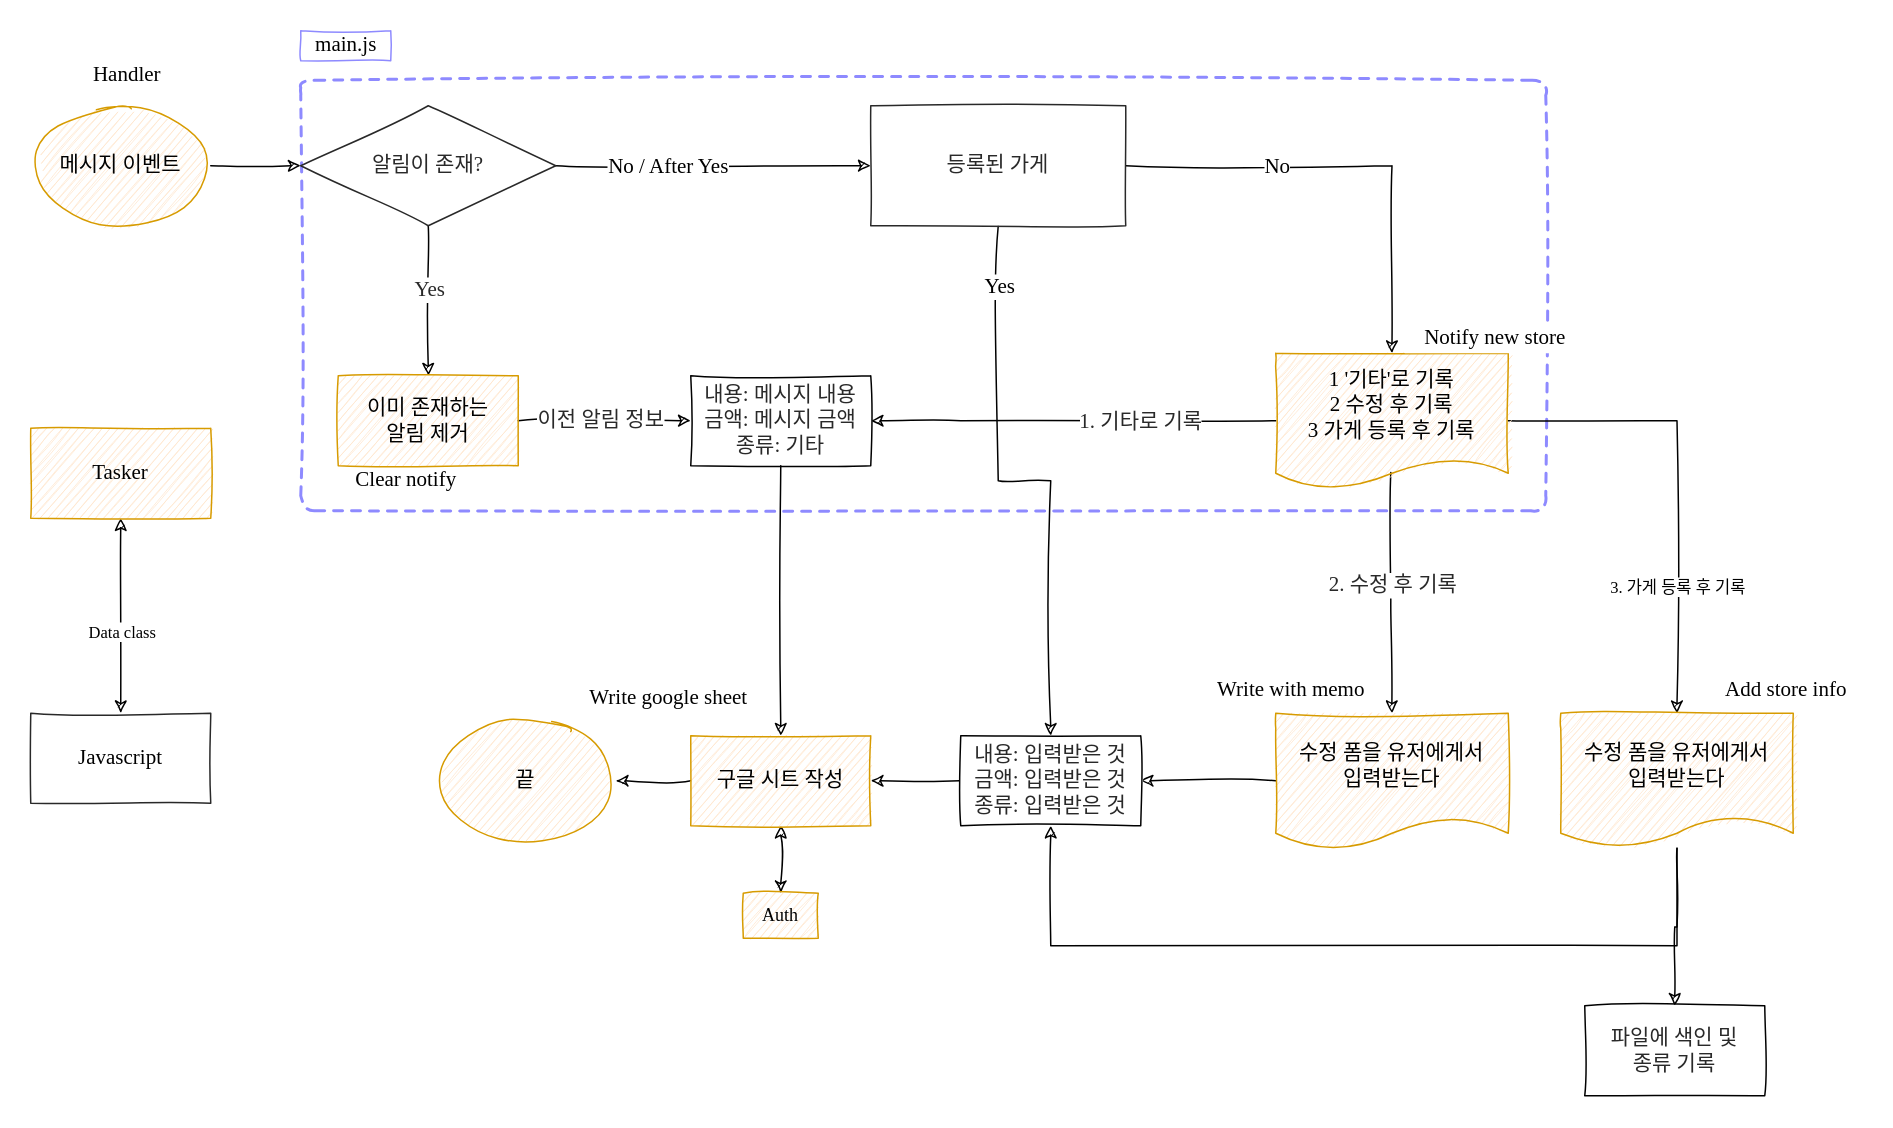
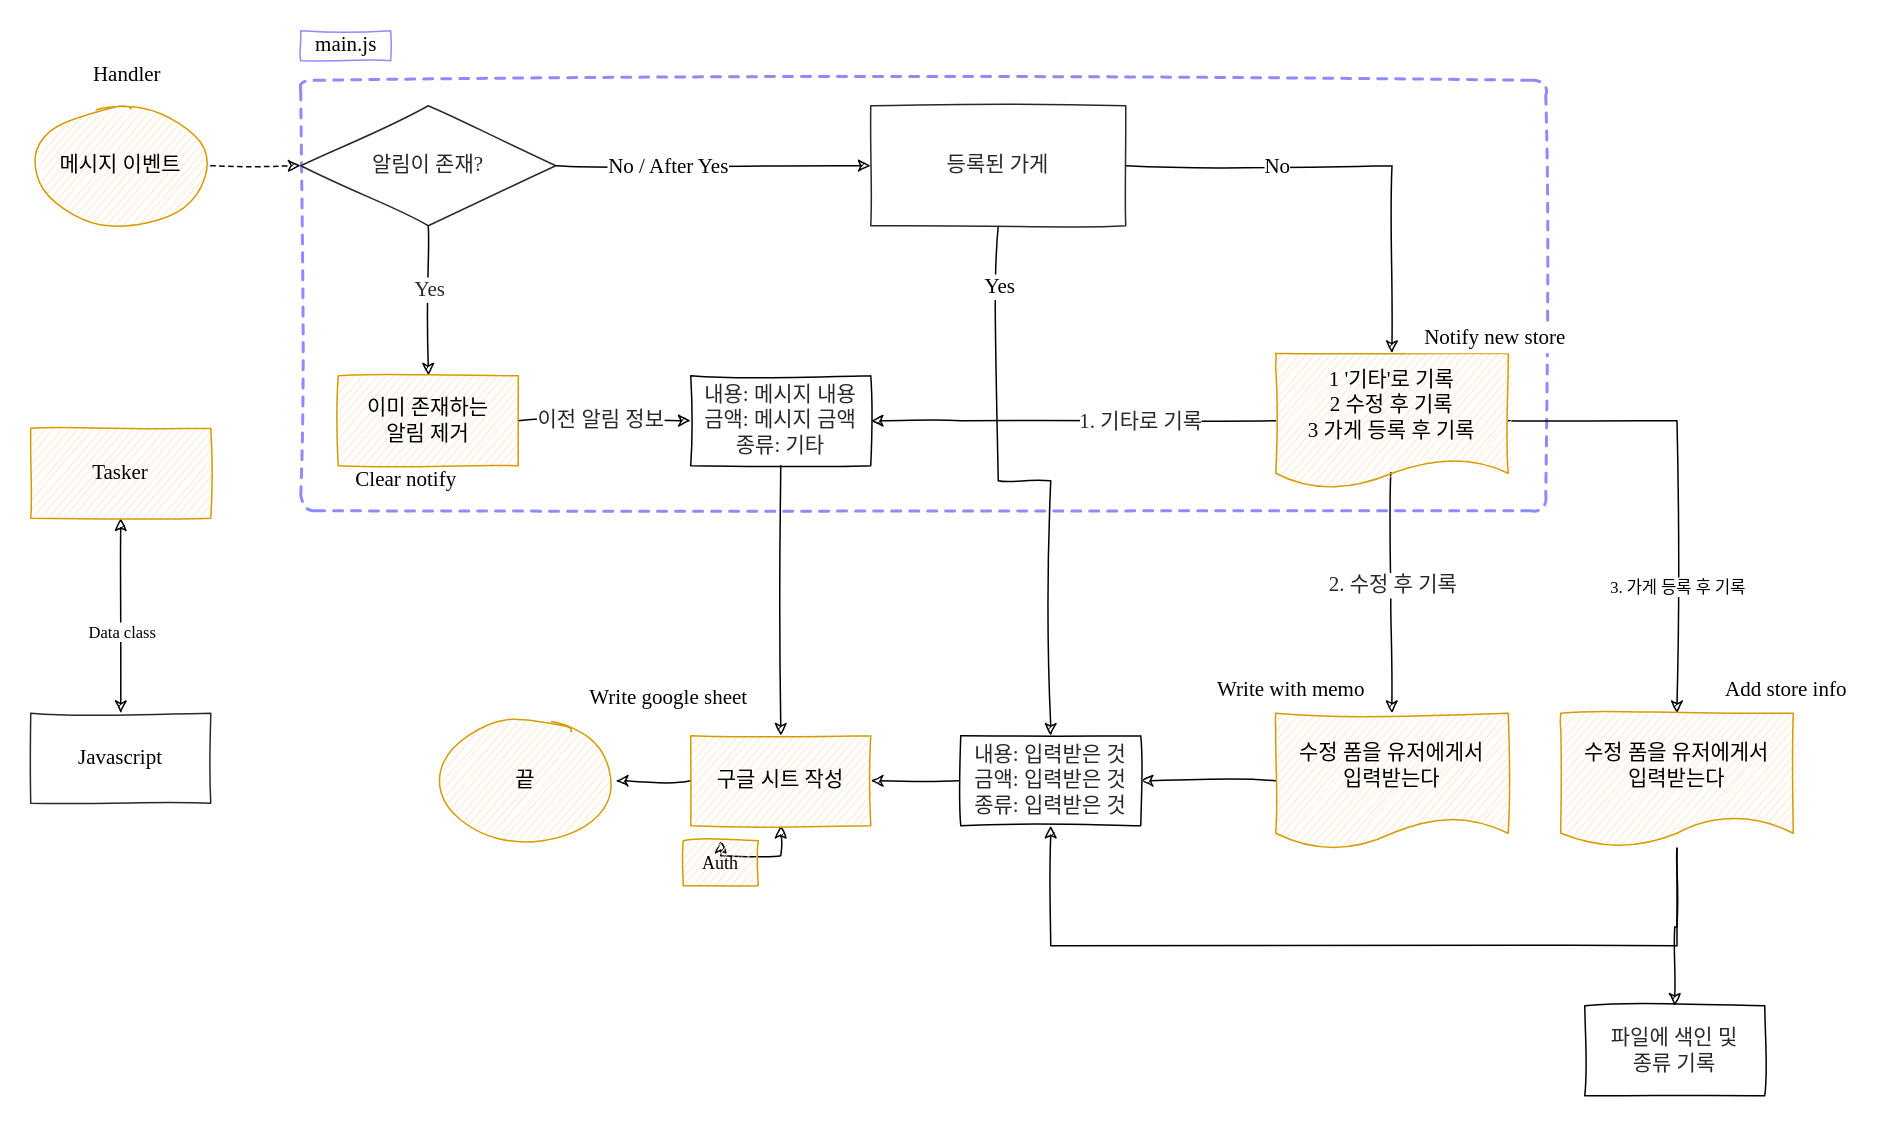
edge "메시지 이벤트" -> "알림이 존재?": style solid -> dashed
node "Auth": moved (781, 916) -> (721, 863)
